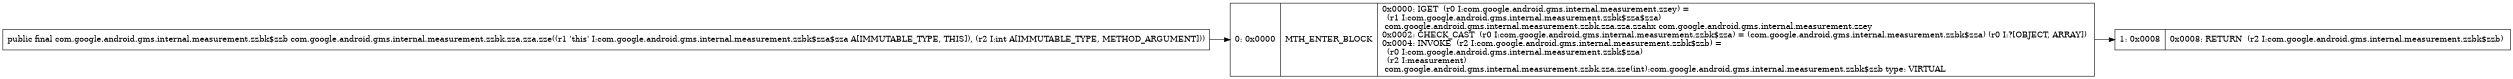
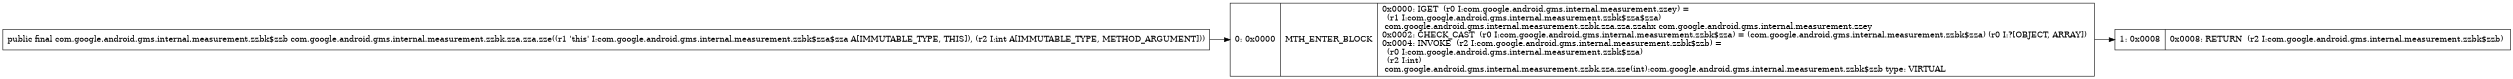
node "0: 0x0000": text "(r2 I:measurement)" -> "(r2 I:int)"
